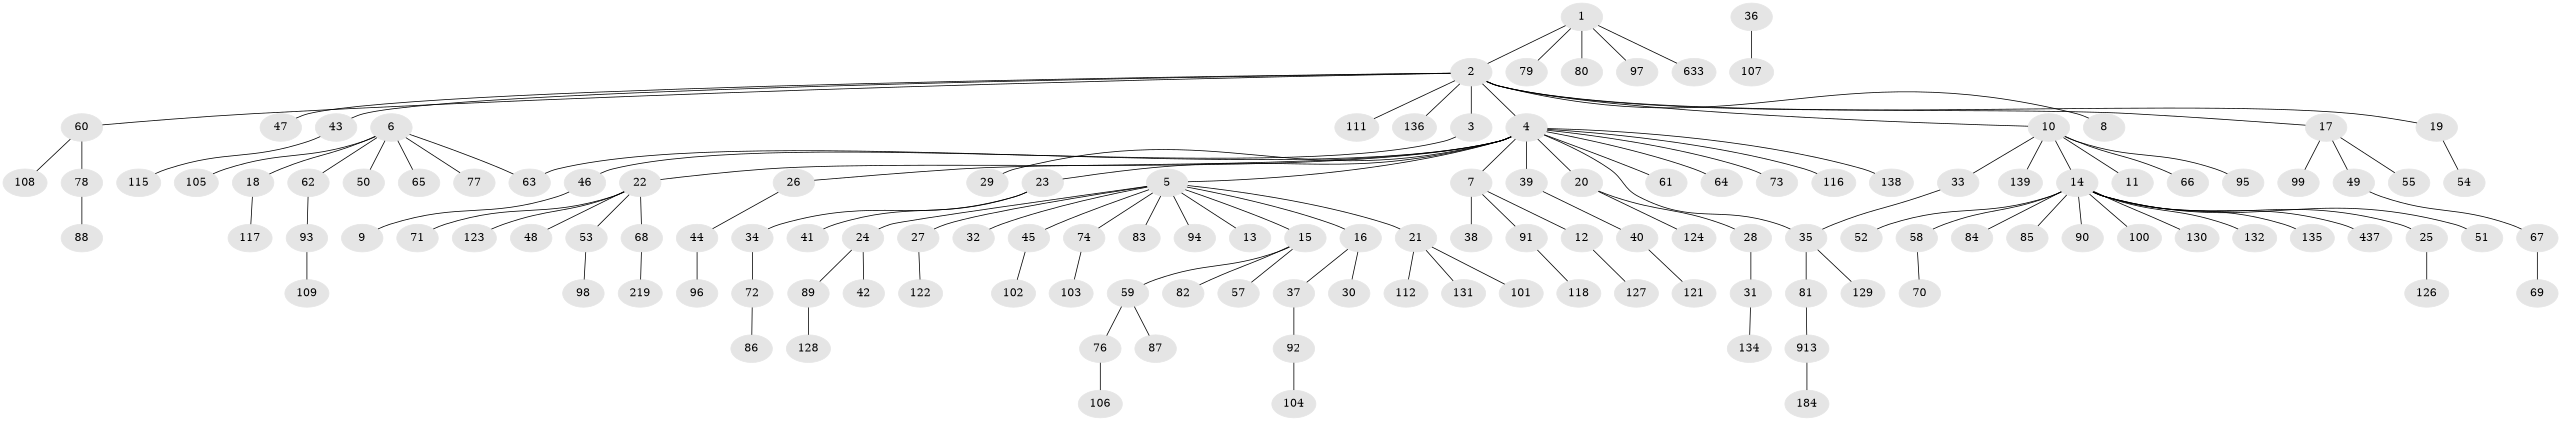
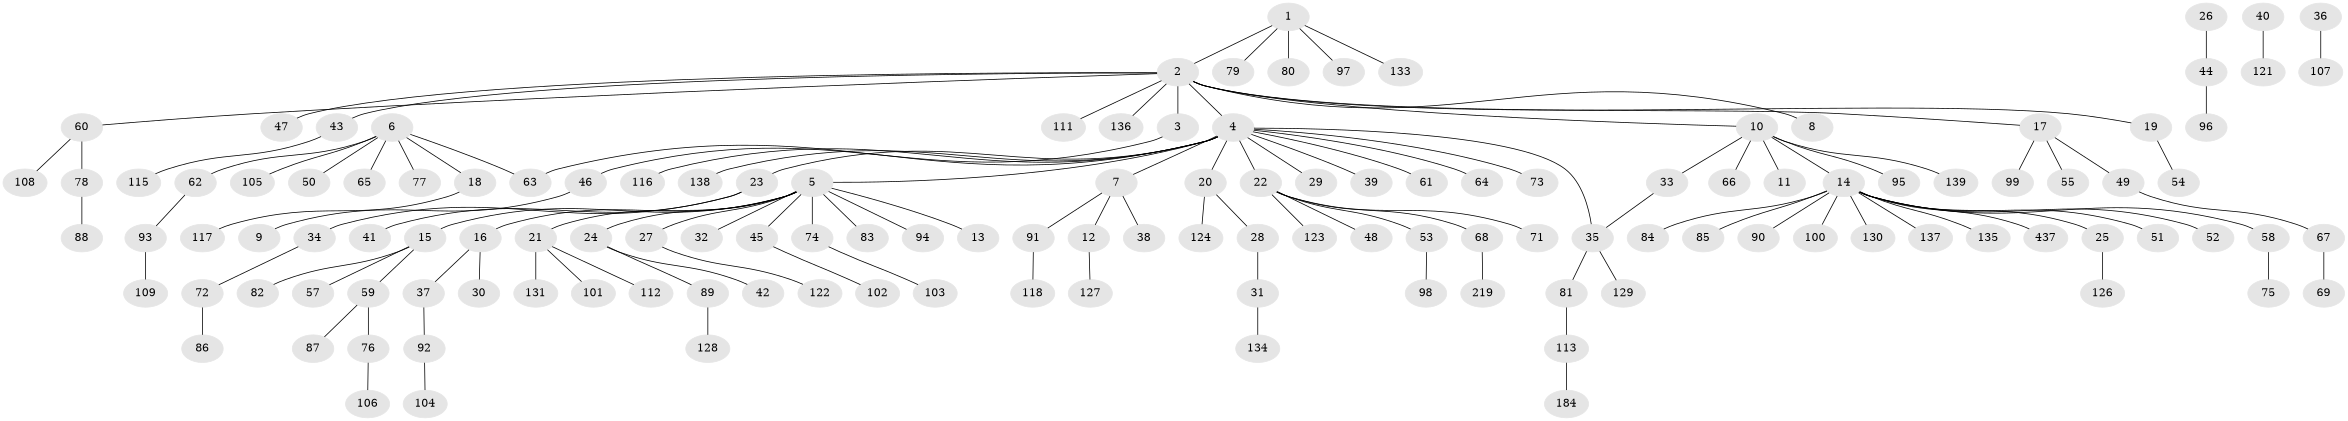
node "633": label "633" -> "133"
edge "4" -- "26": removed
edge "39" -- "40": removed
node "132": label "132" -> "137"
node "70": label "70" -> "75"
node "913": label "913" -> "113"
